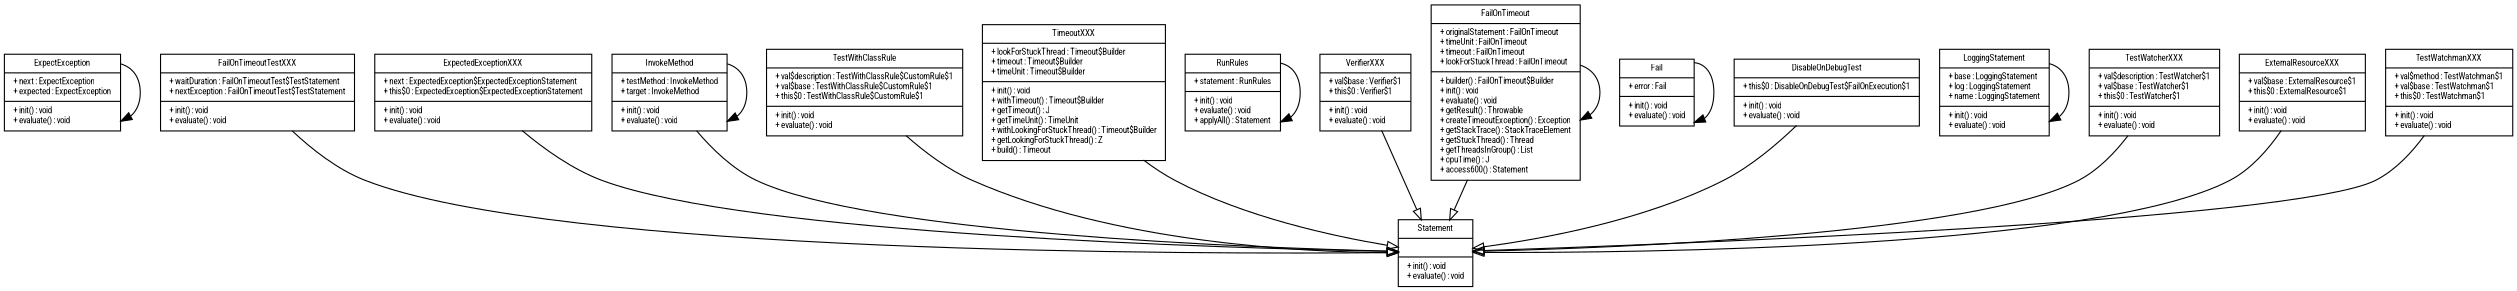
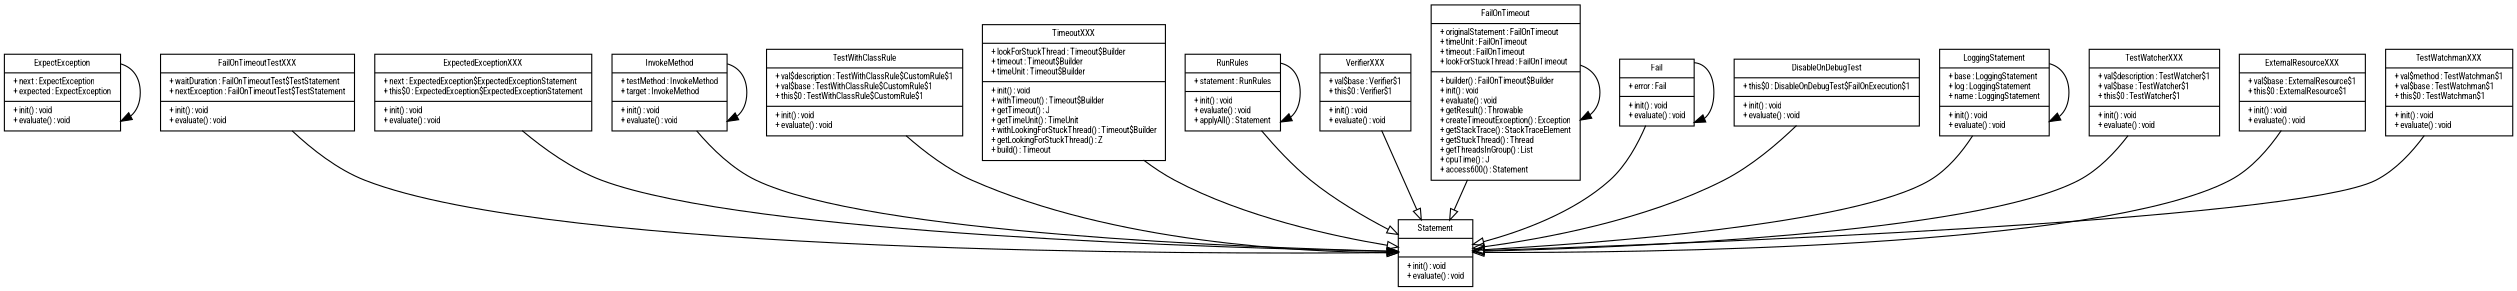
edge "RunRules" -> "Statement": added
edge "Fail" -> "Statement": added
edge "LoggingStatement" -> "Statement": added
edge "InvokeMethod" -> "Statement": arrowhead empty -> normal
